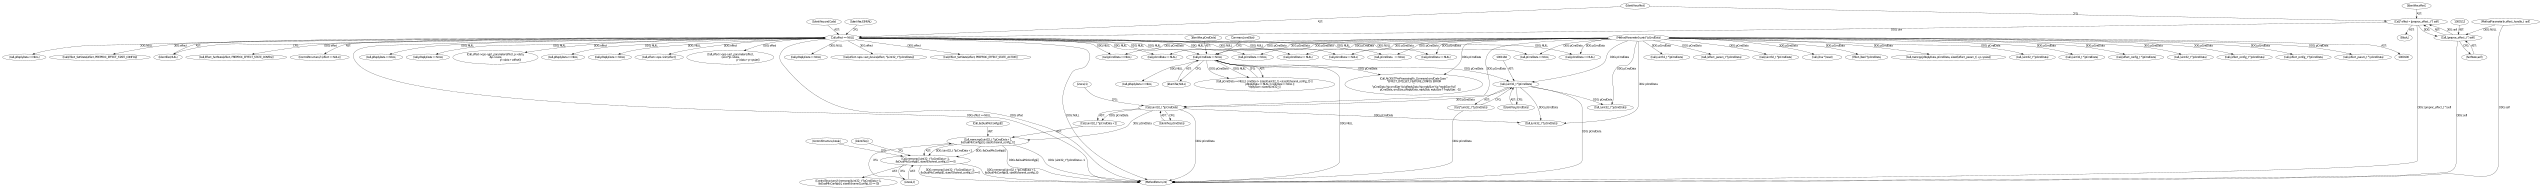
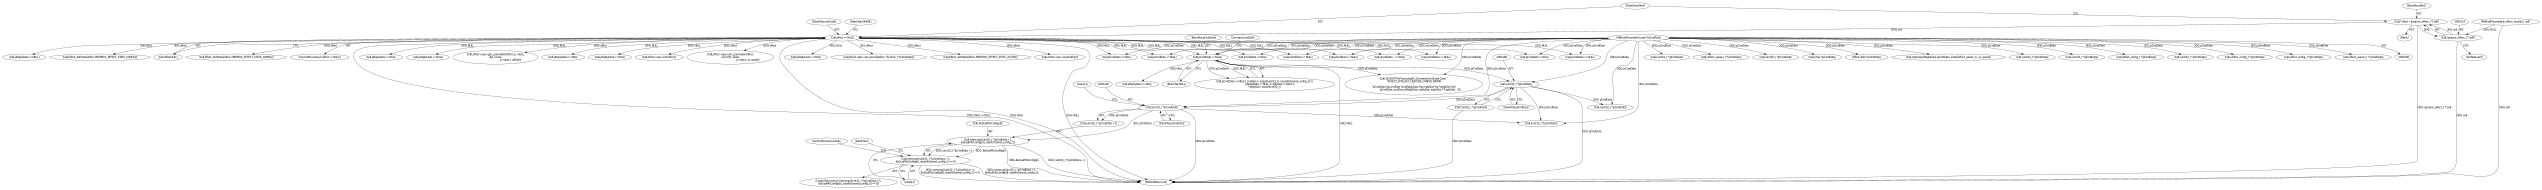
edge "(SetState,self)" -> "(Call,(preproc_effect_t *) self)": removed, label "AST:"
node "(Call,effect->ops->reset(effect))": added
node "(Call,(char *)reset)": label "(Call,(char *)reset)" -> "(Call,(char *)pCmdData)"
node "1001225": added
node "(Call,*(uint32_t *)pCmdData)": label "(Call,*(uint32_t *)pCmdData)" -> "(Call,*(set32_t *)pCmdData)"
